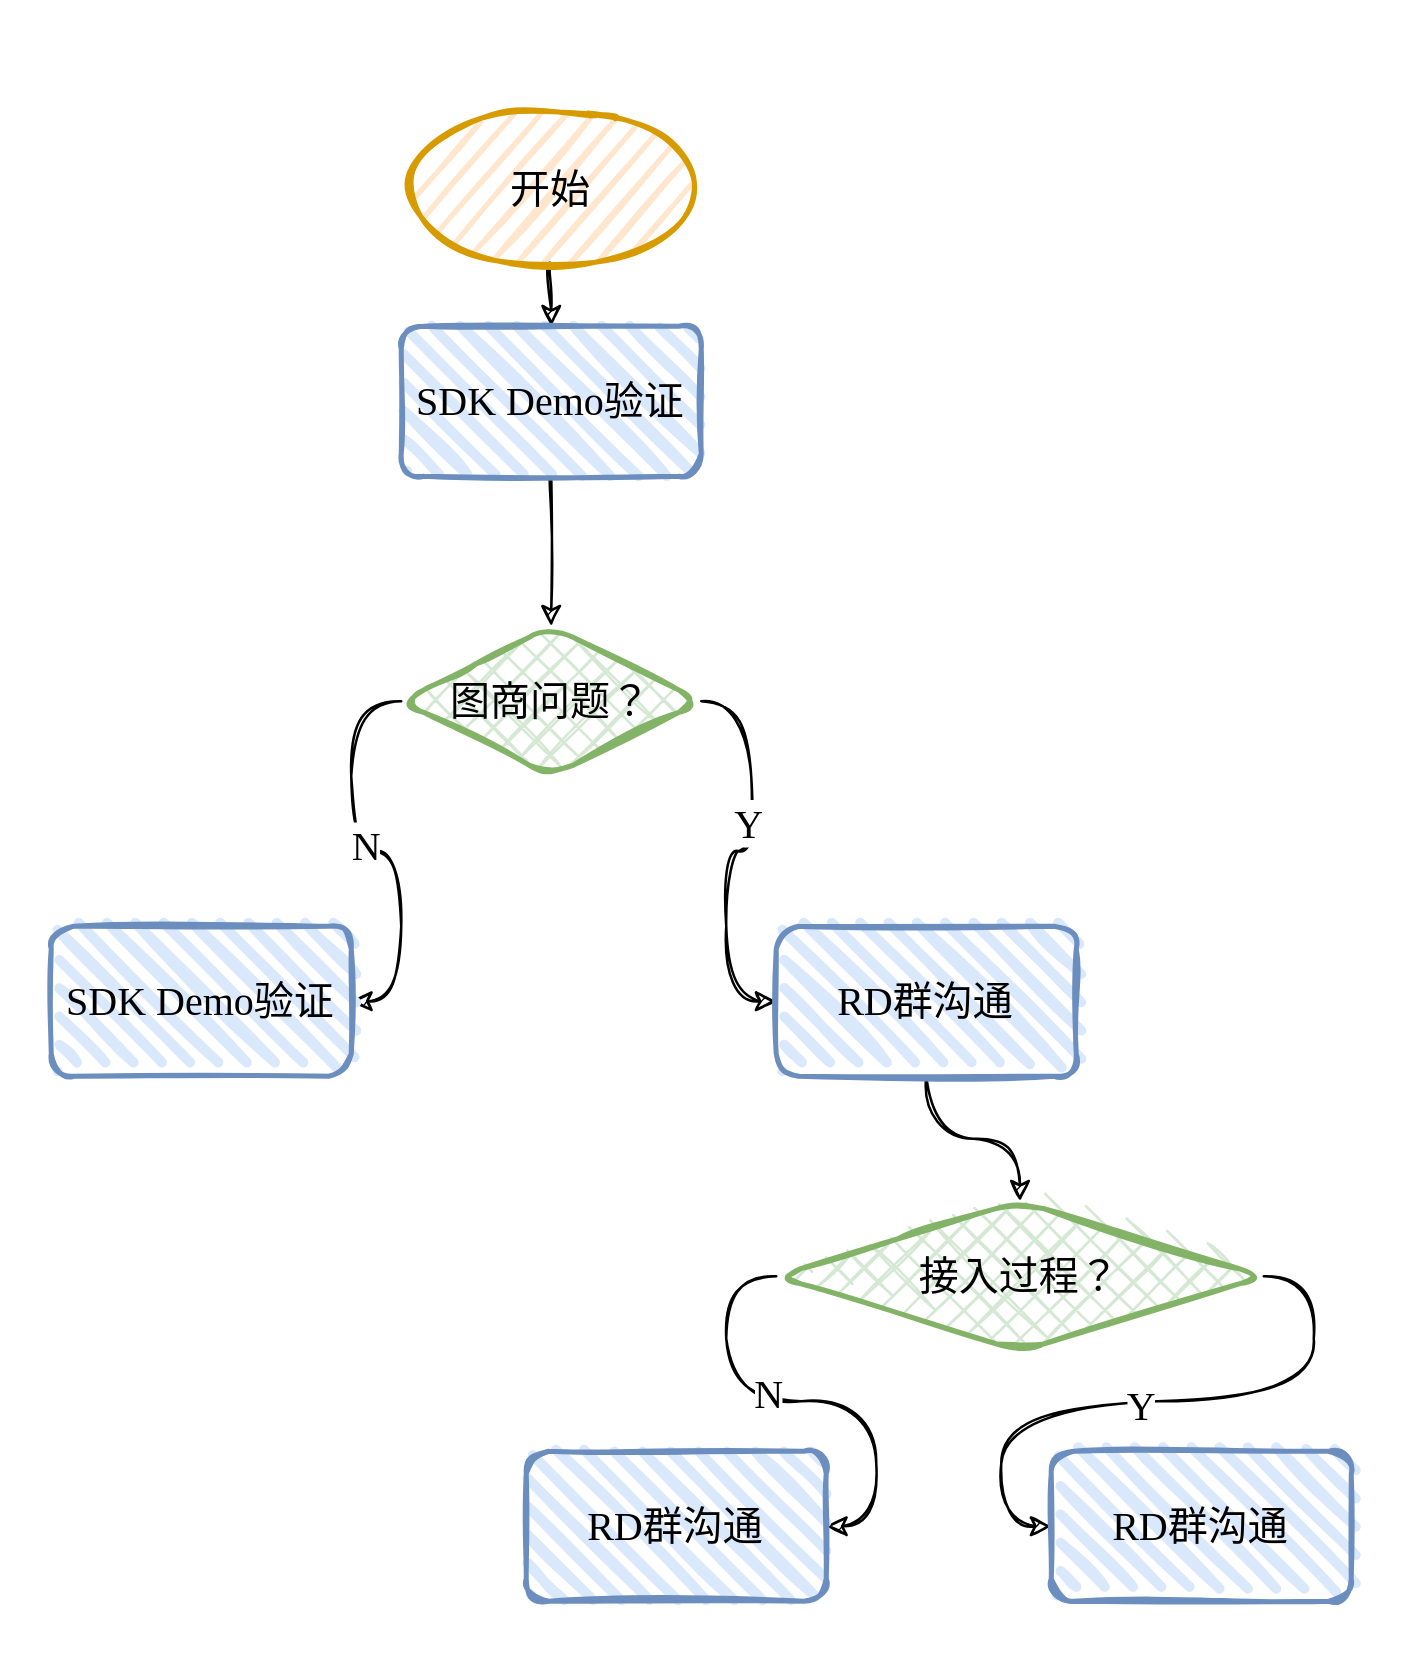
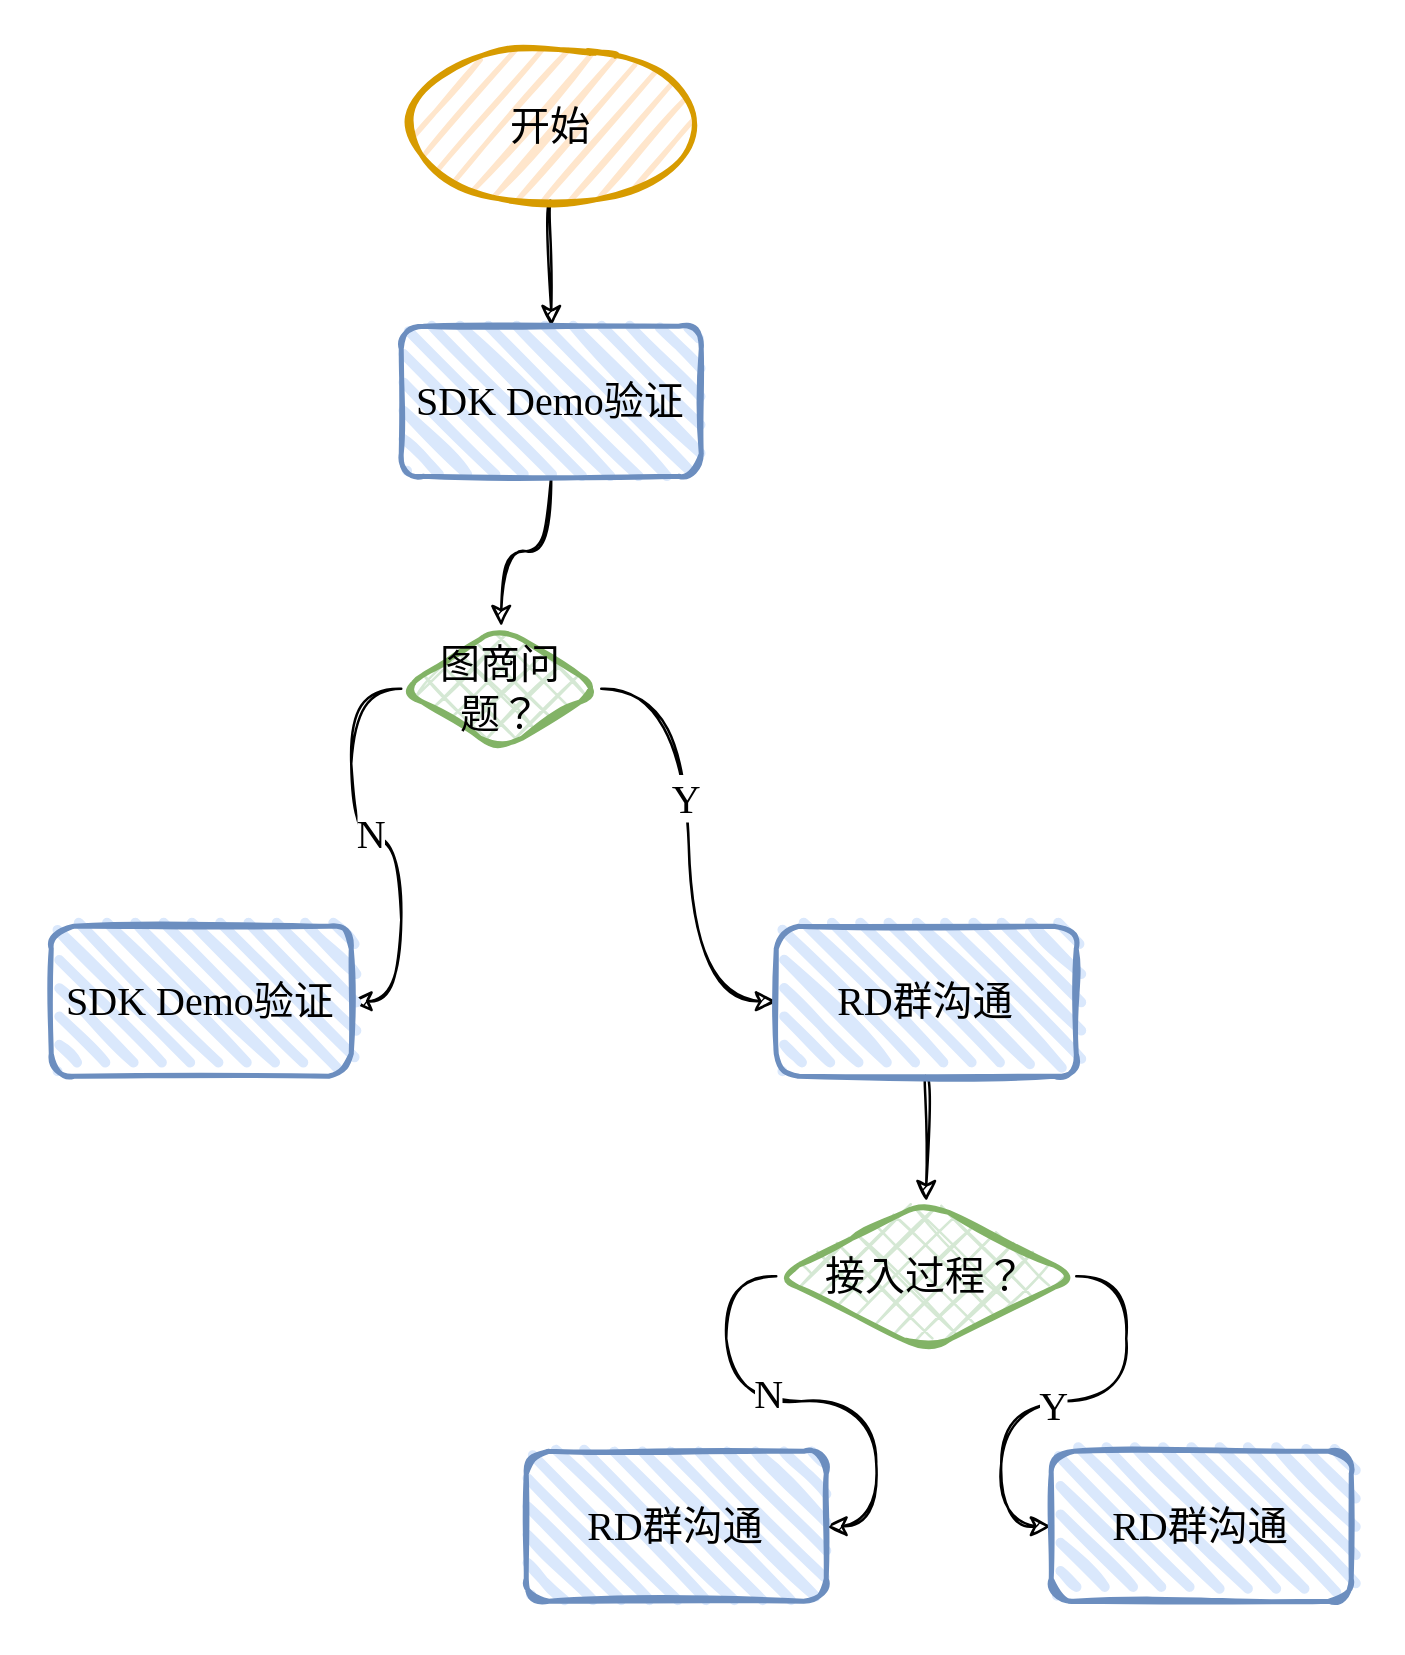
node "开始": moved (551, 189) -> (551, 126)
node "图商问题？": size 300x150 -> 200x125
node "接入过程？": size 488x150 -> 300x150
